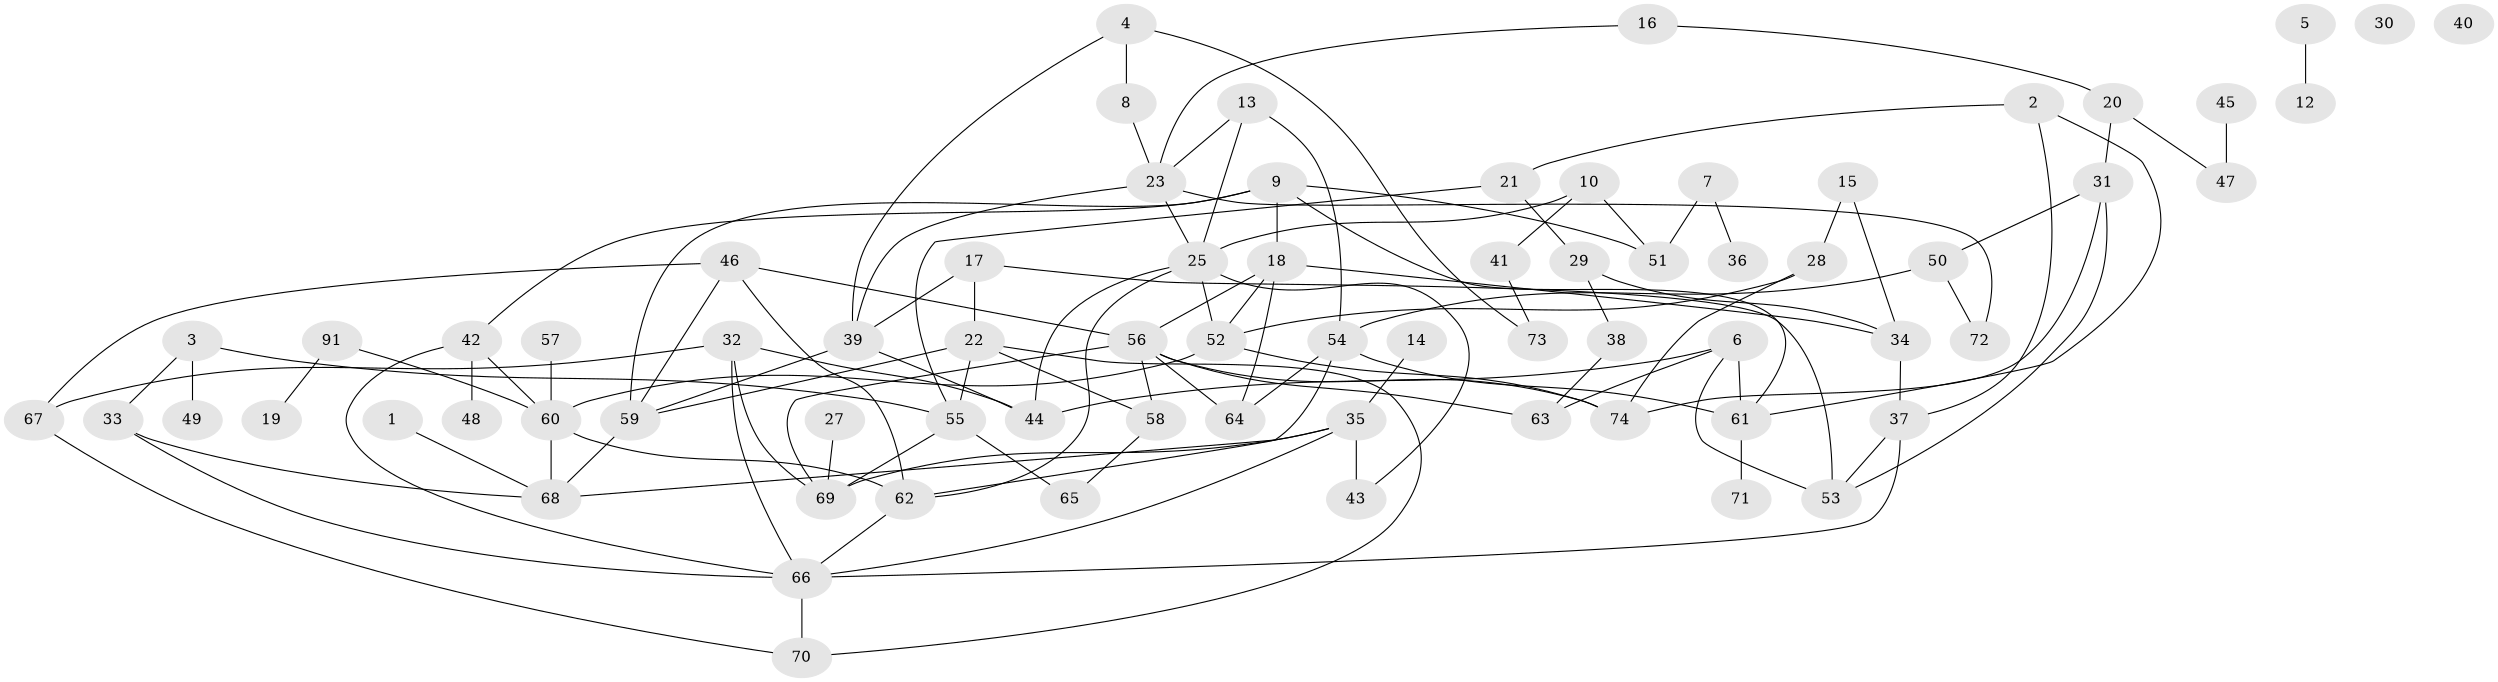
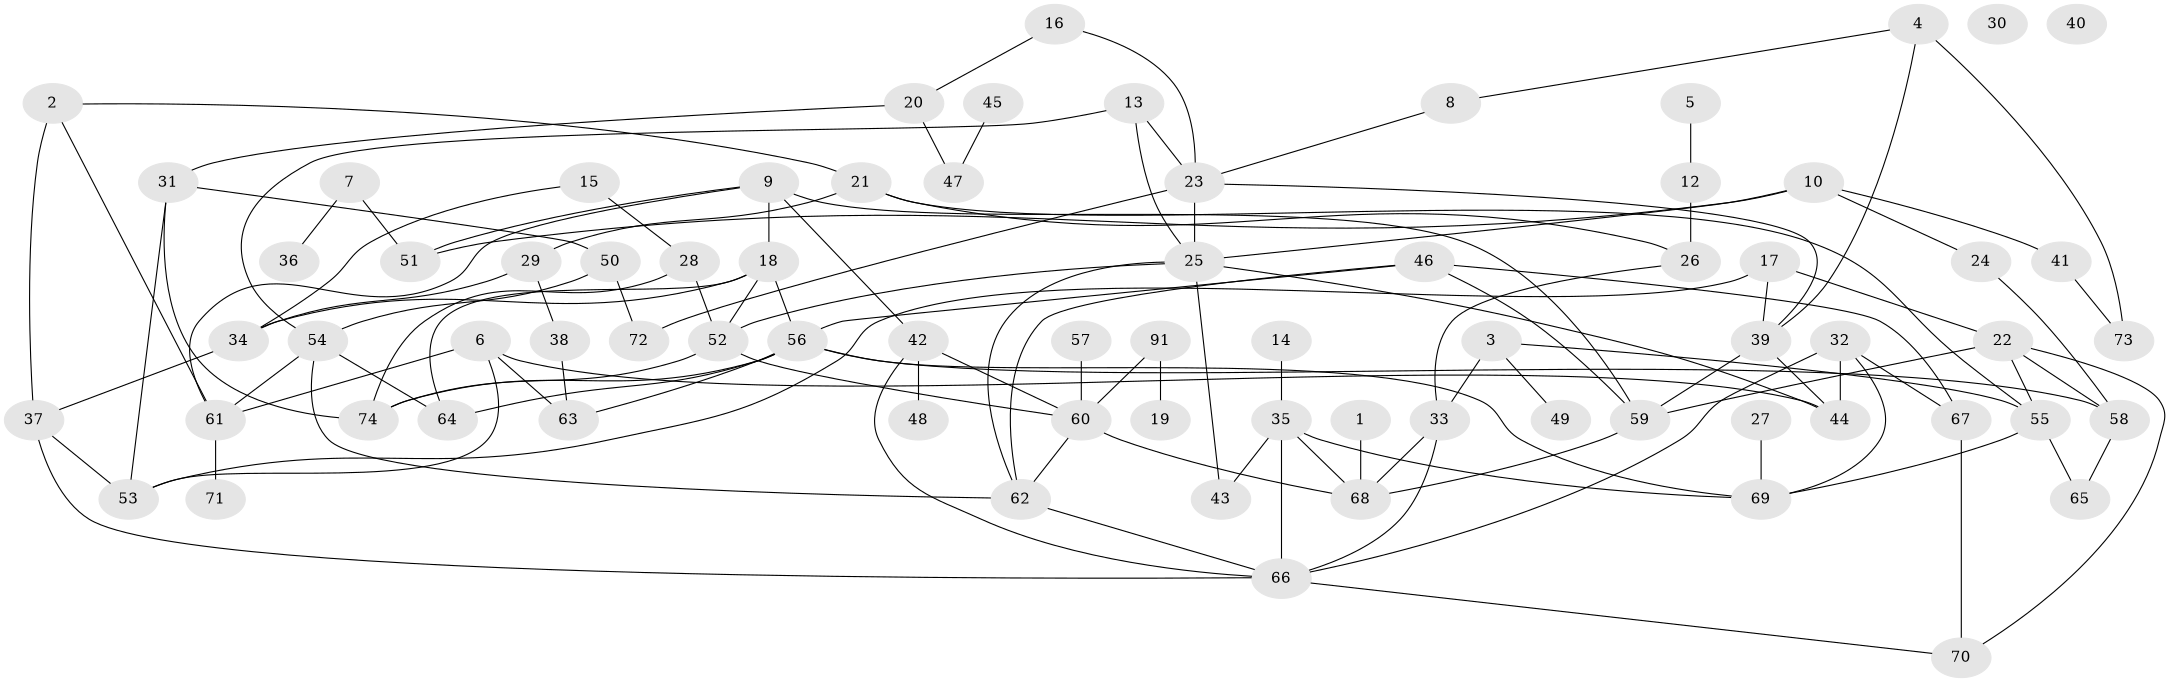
node "26": added
node "24": added
